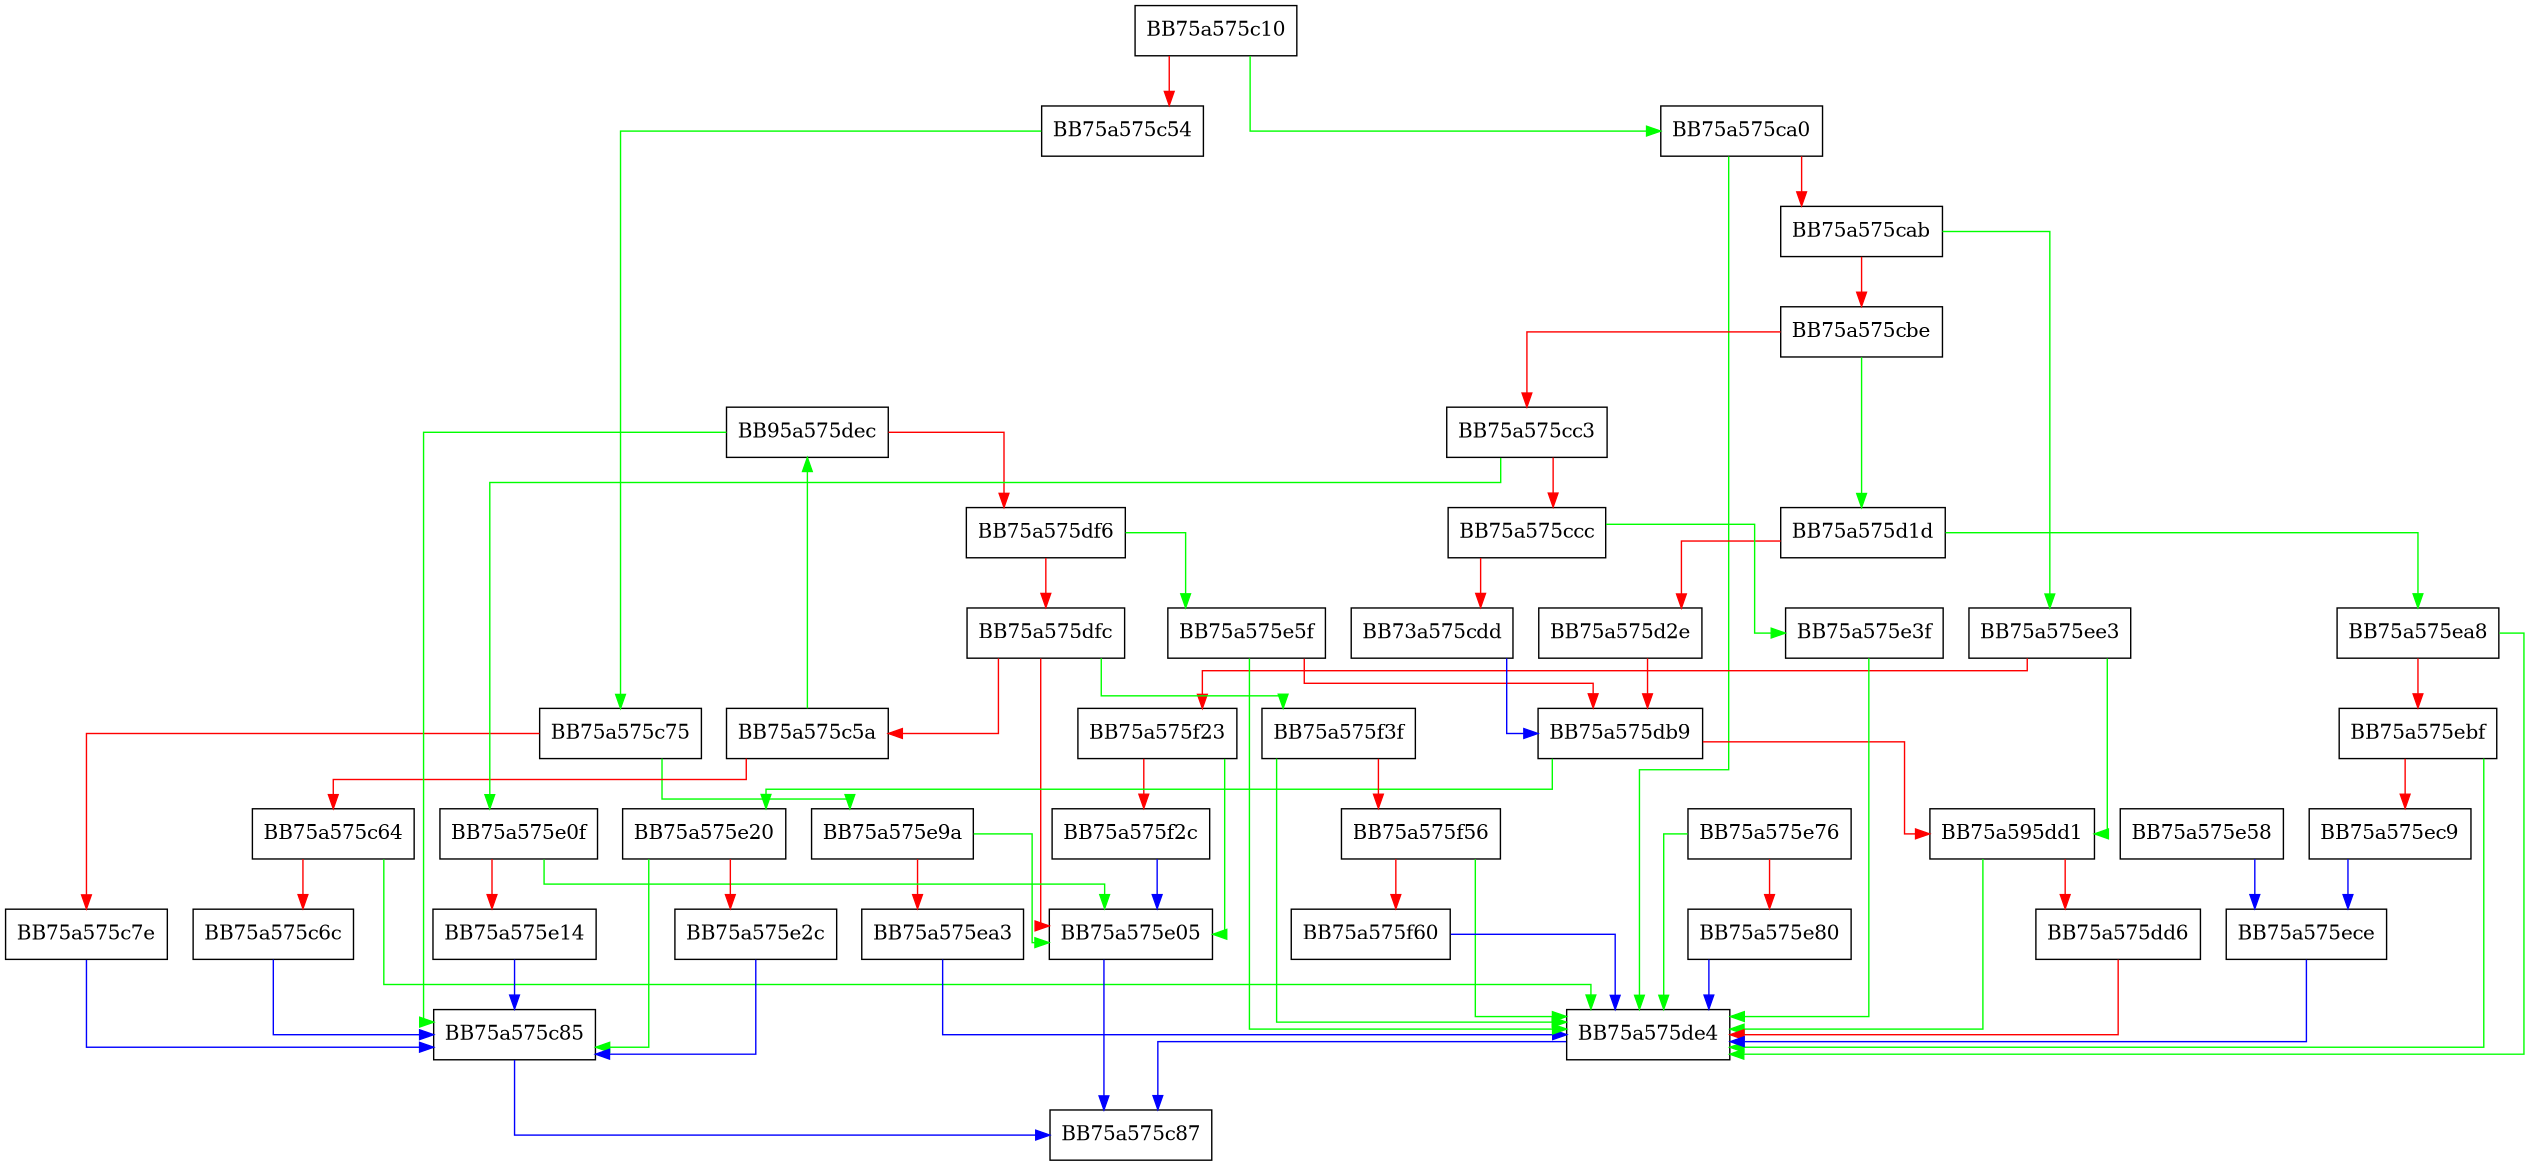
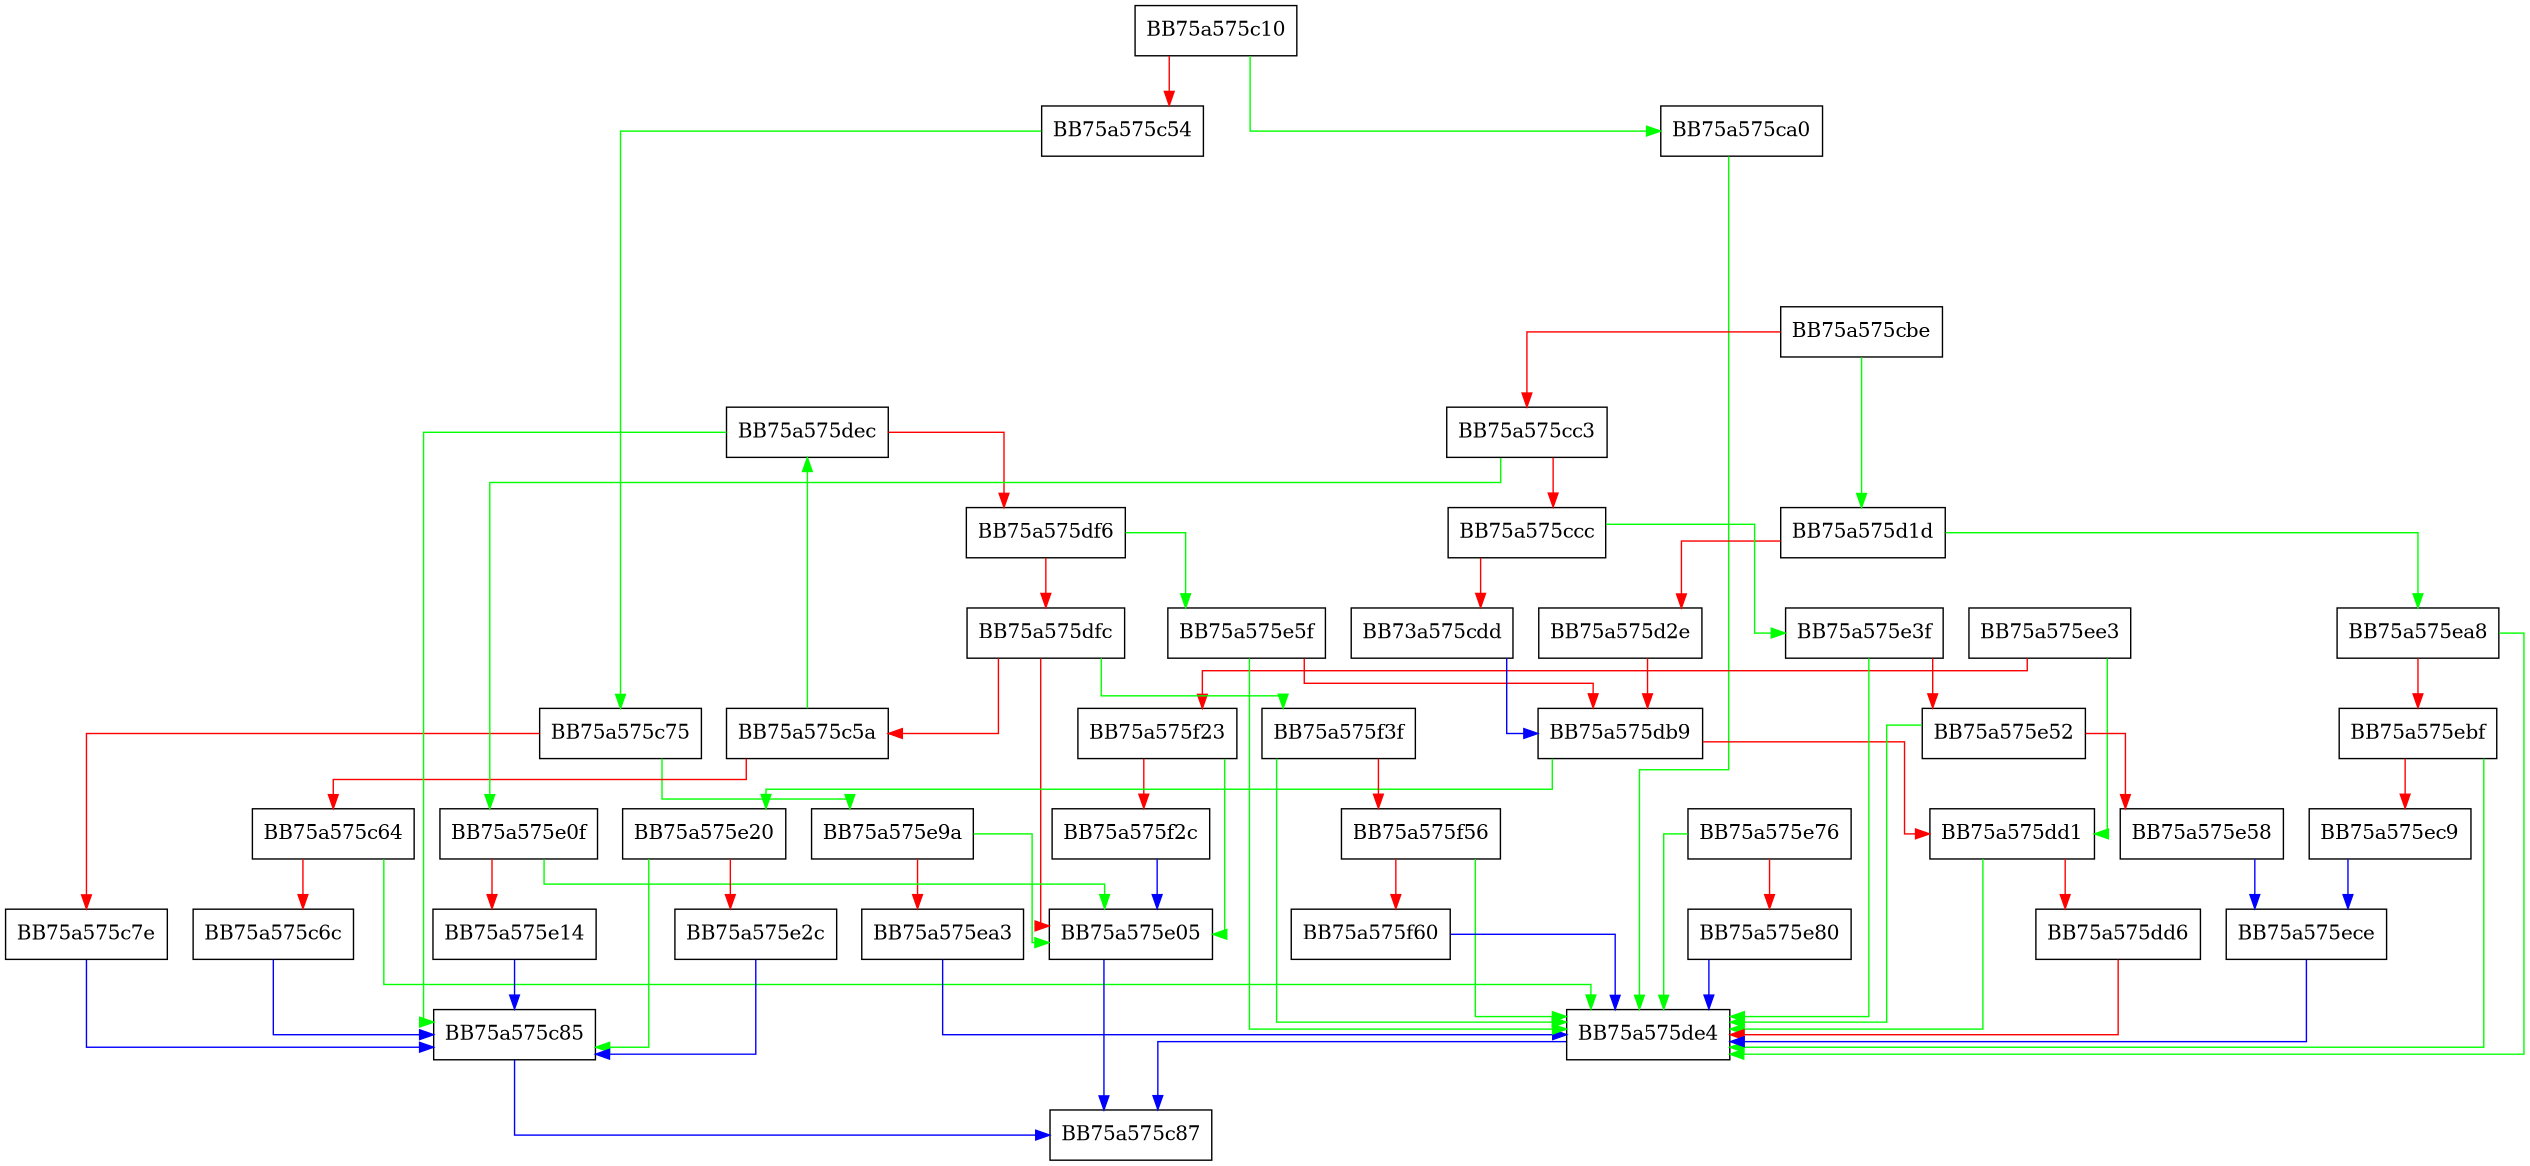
node "BB75a575cab": removed
node "BB95a575dec": label "BB95a575dec" -> "BB75a575dec"
node "BB75a575e52": added
node "BB75a595dd1": label "BB75a595dd1" -> "BB75a575dd1"
